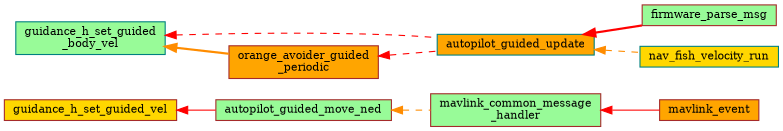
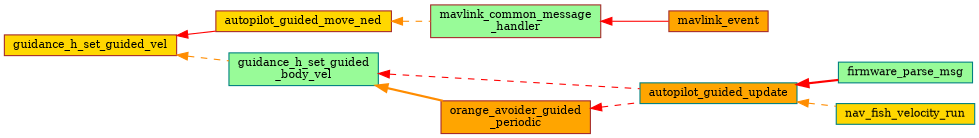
node "firmware_parse_msg": color brown -> teal
edge "guidance_h_set_guided _body_vel" -> "guidance_h_set_guided_vel": added
node "autopilot_guided_move_ned": fillcolor palegreen -> gold
